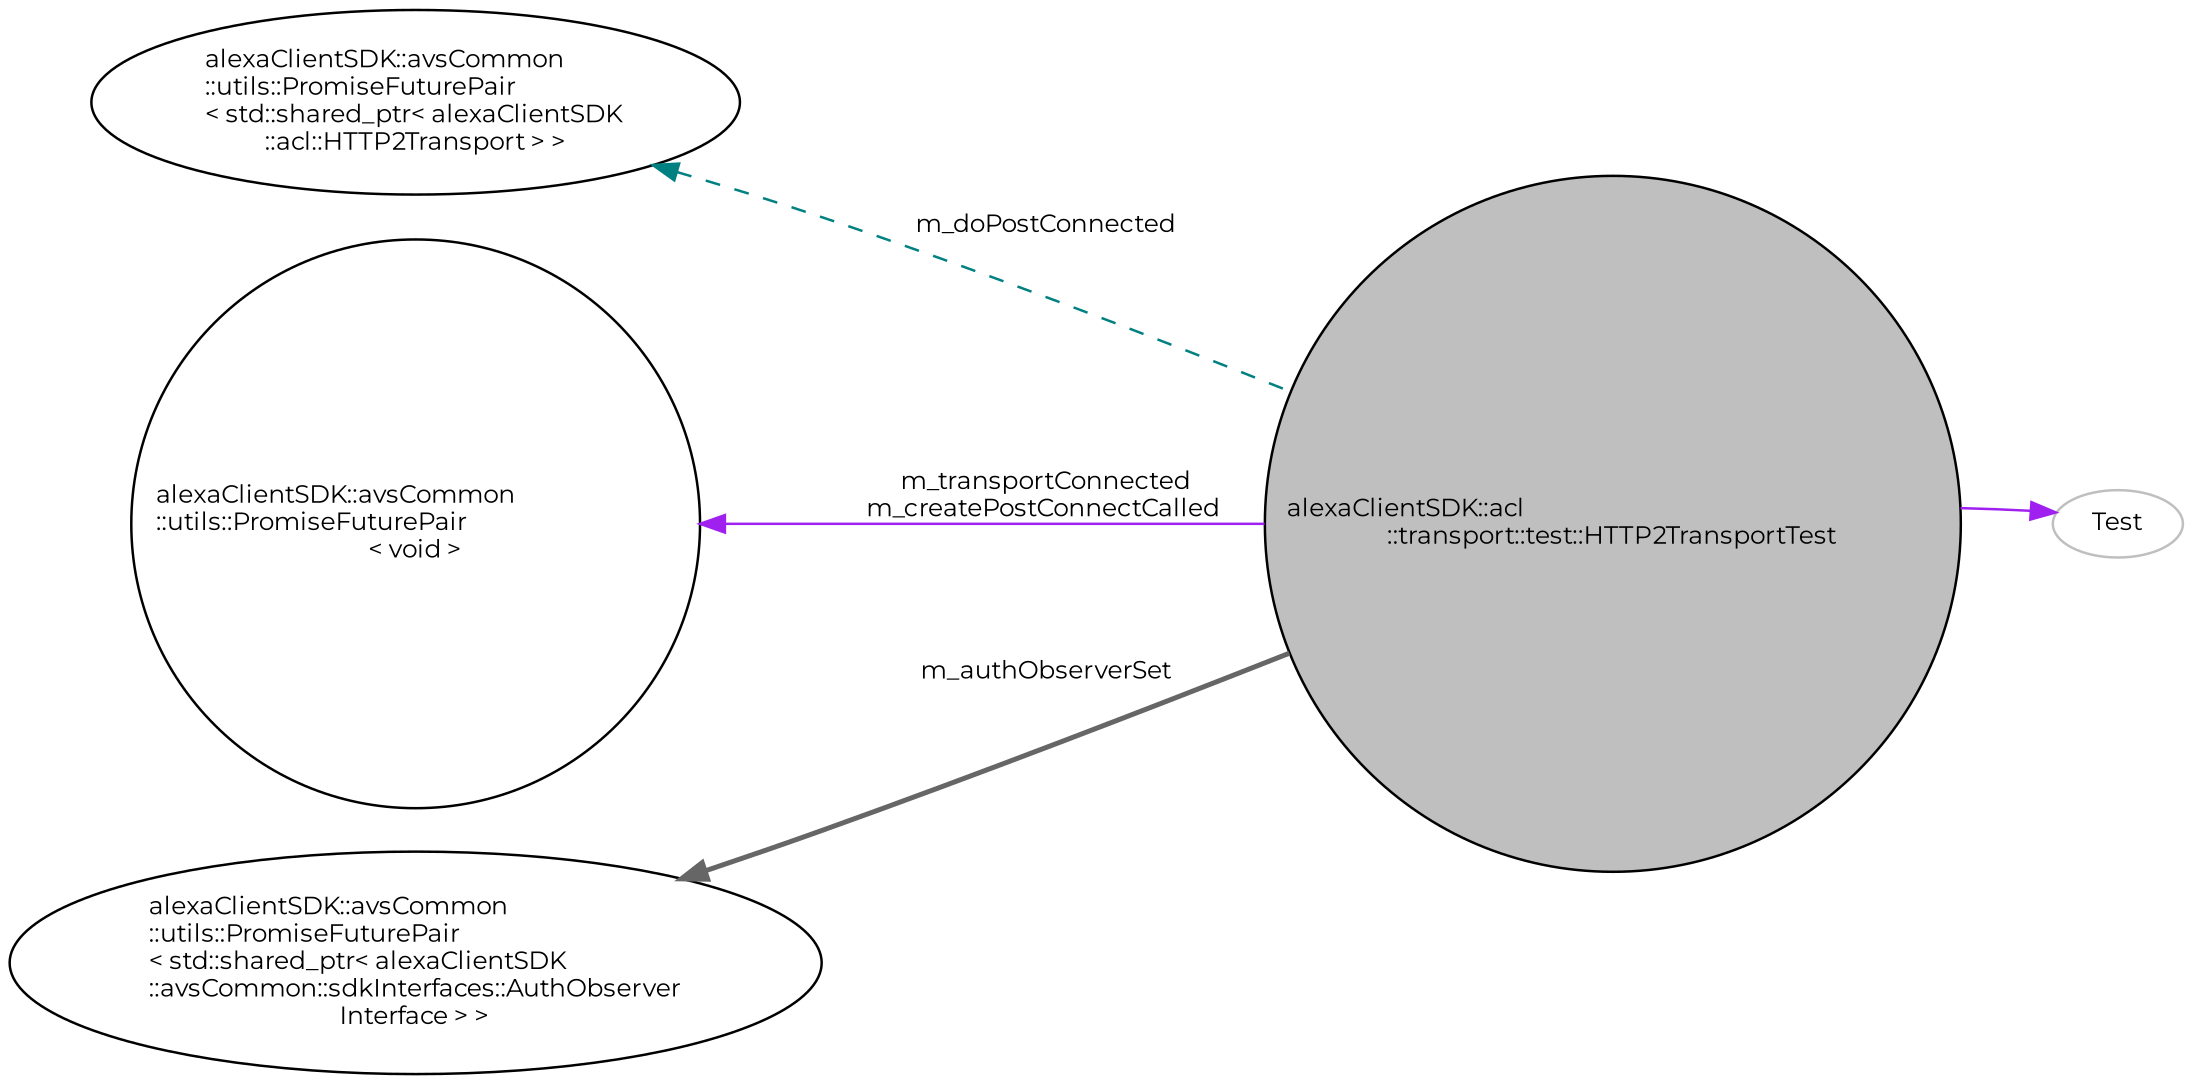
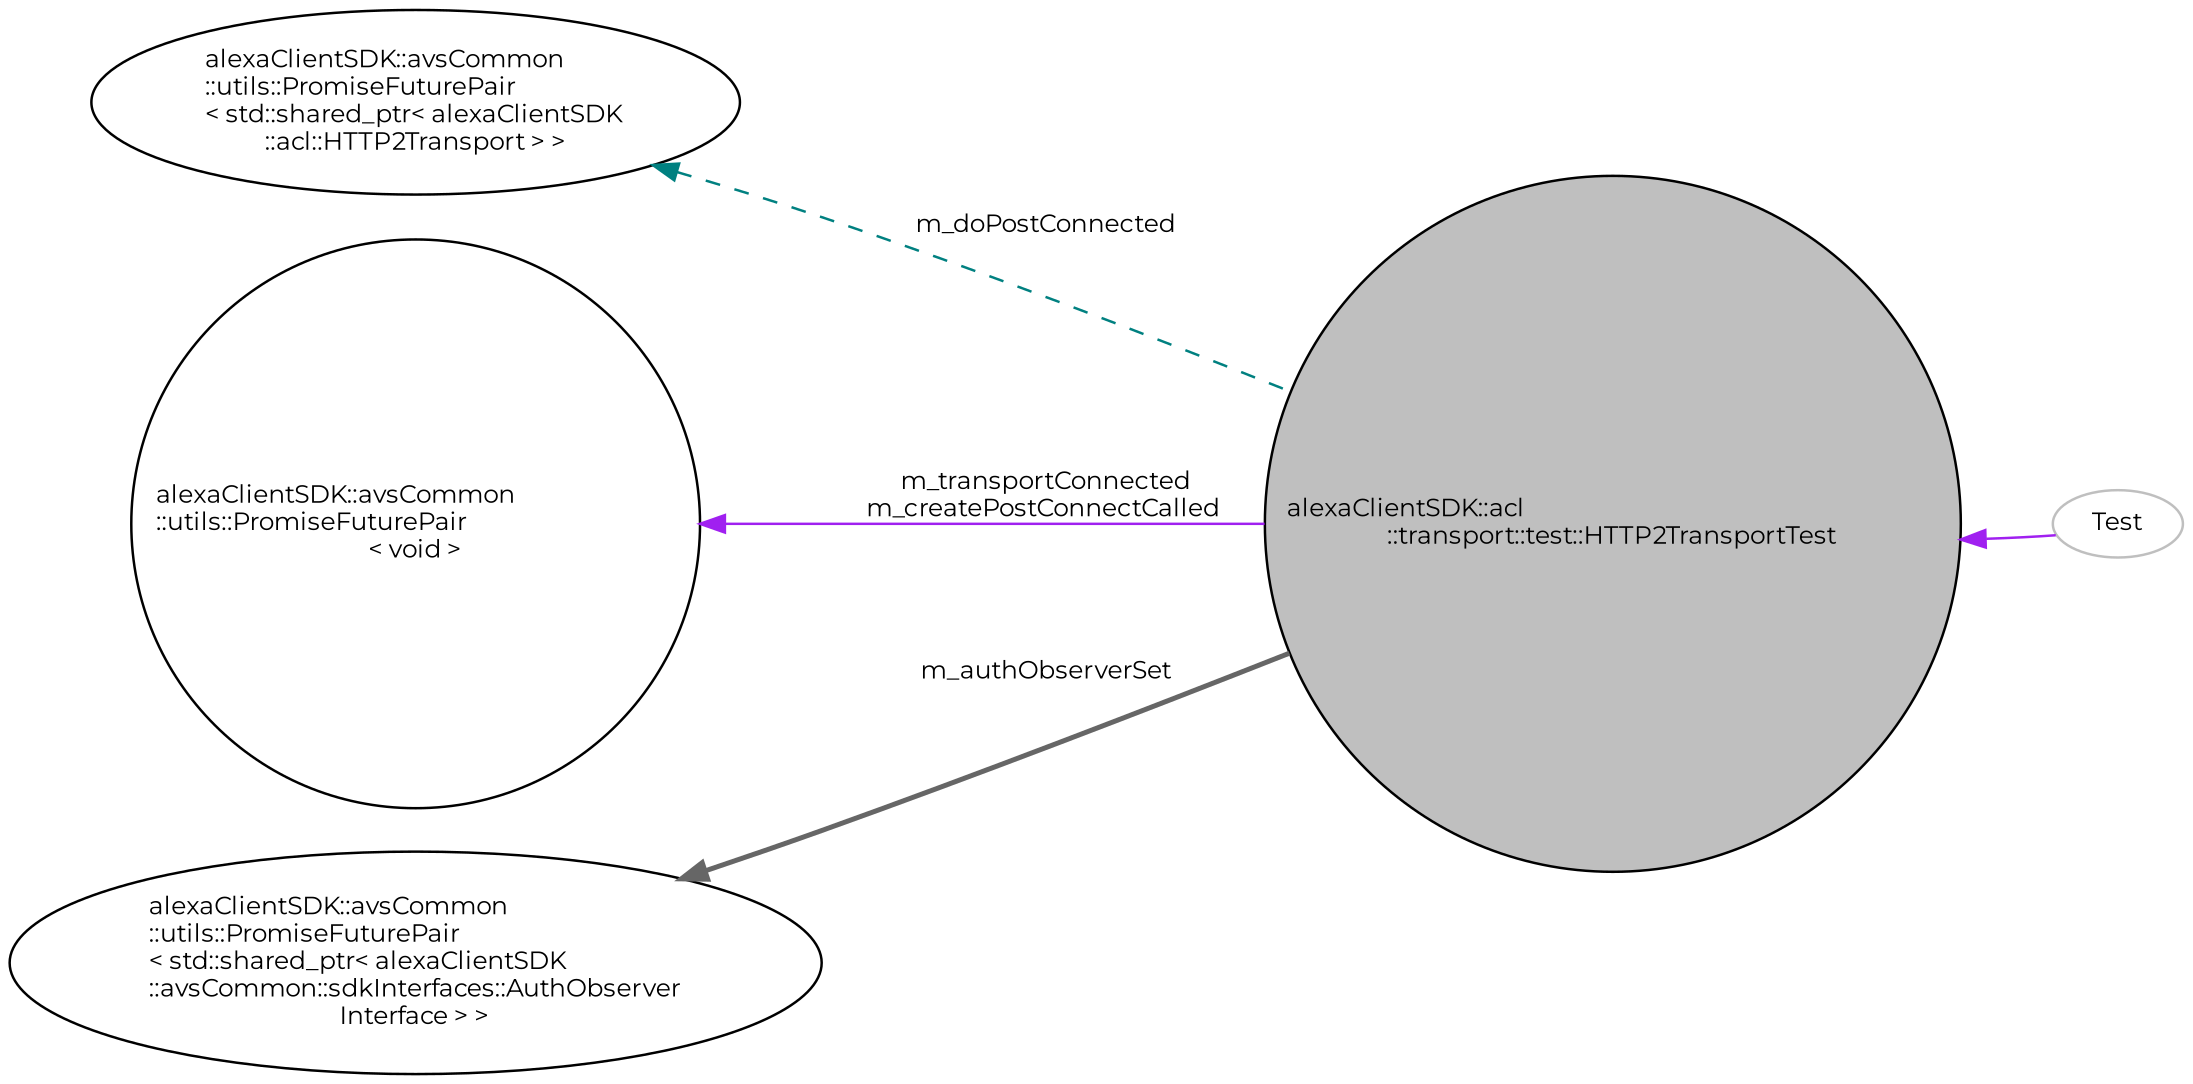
edge "alexaClientSDK::acl ::transport::test::HTTP2TransportTest" -> "Test": reversed
